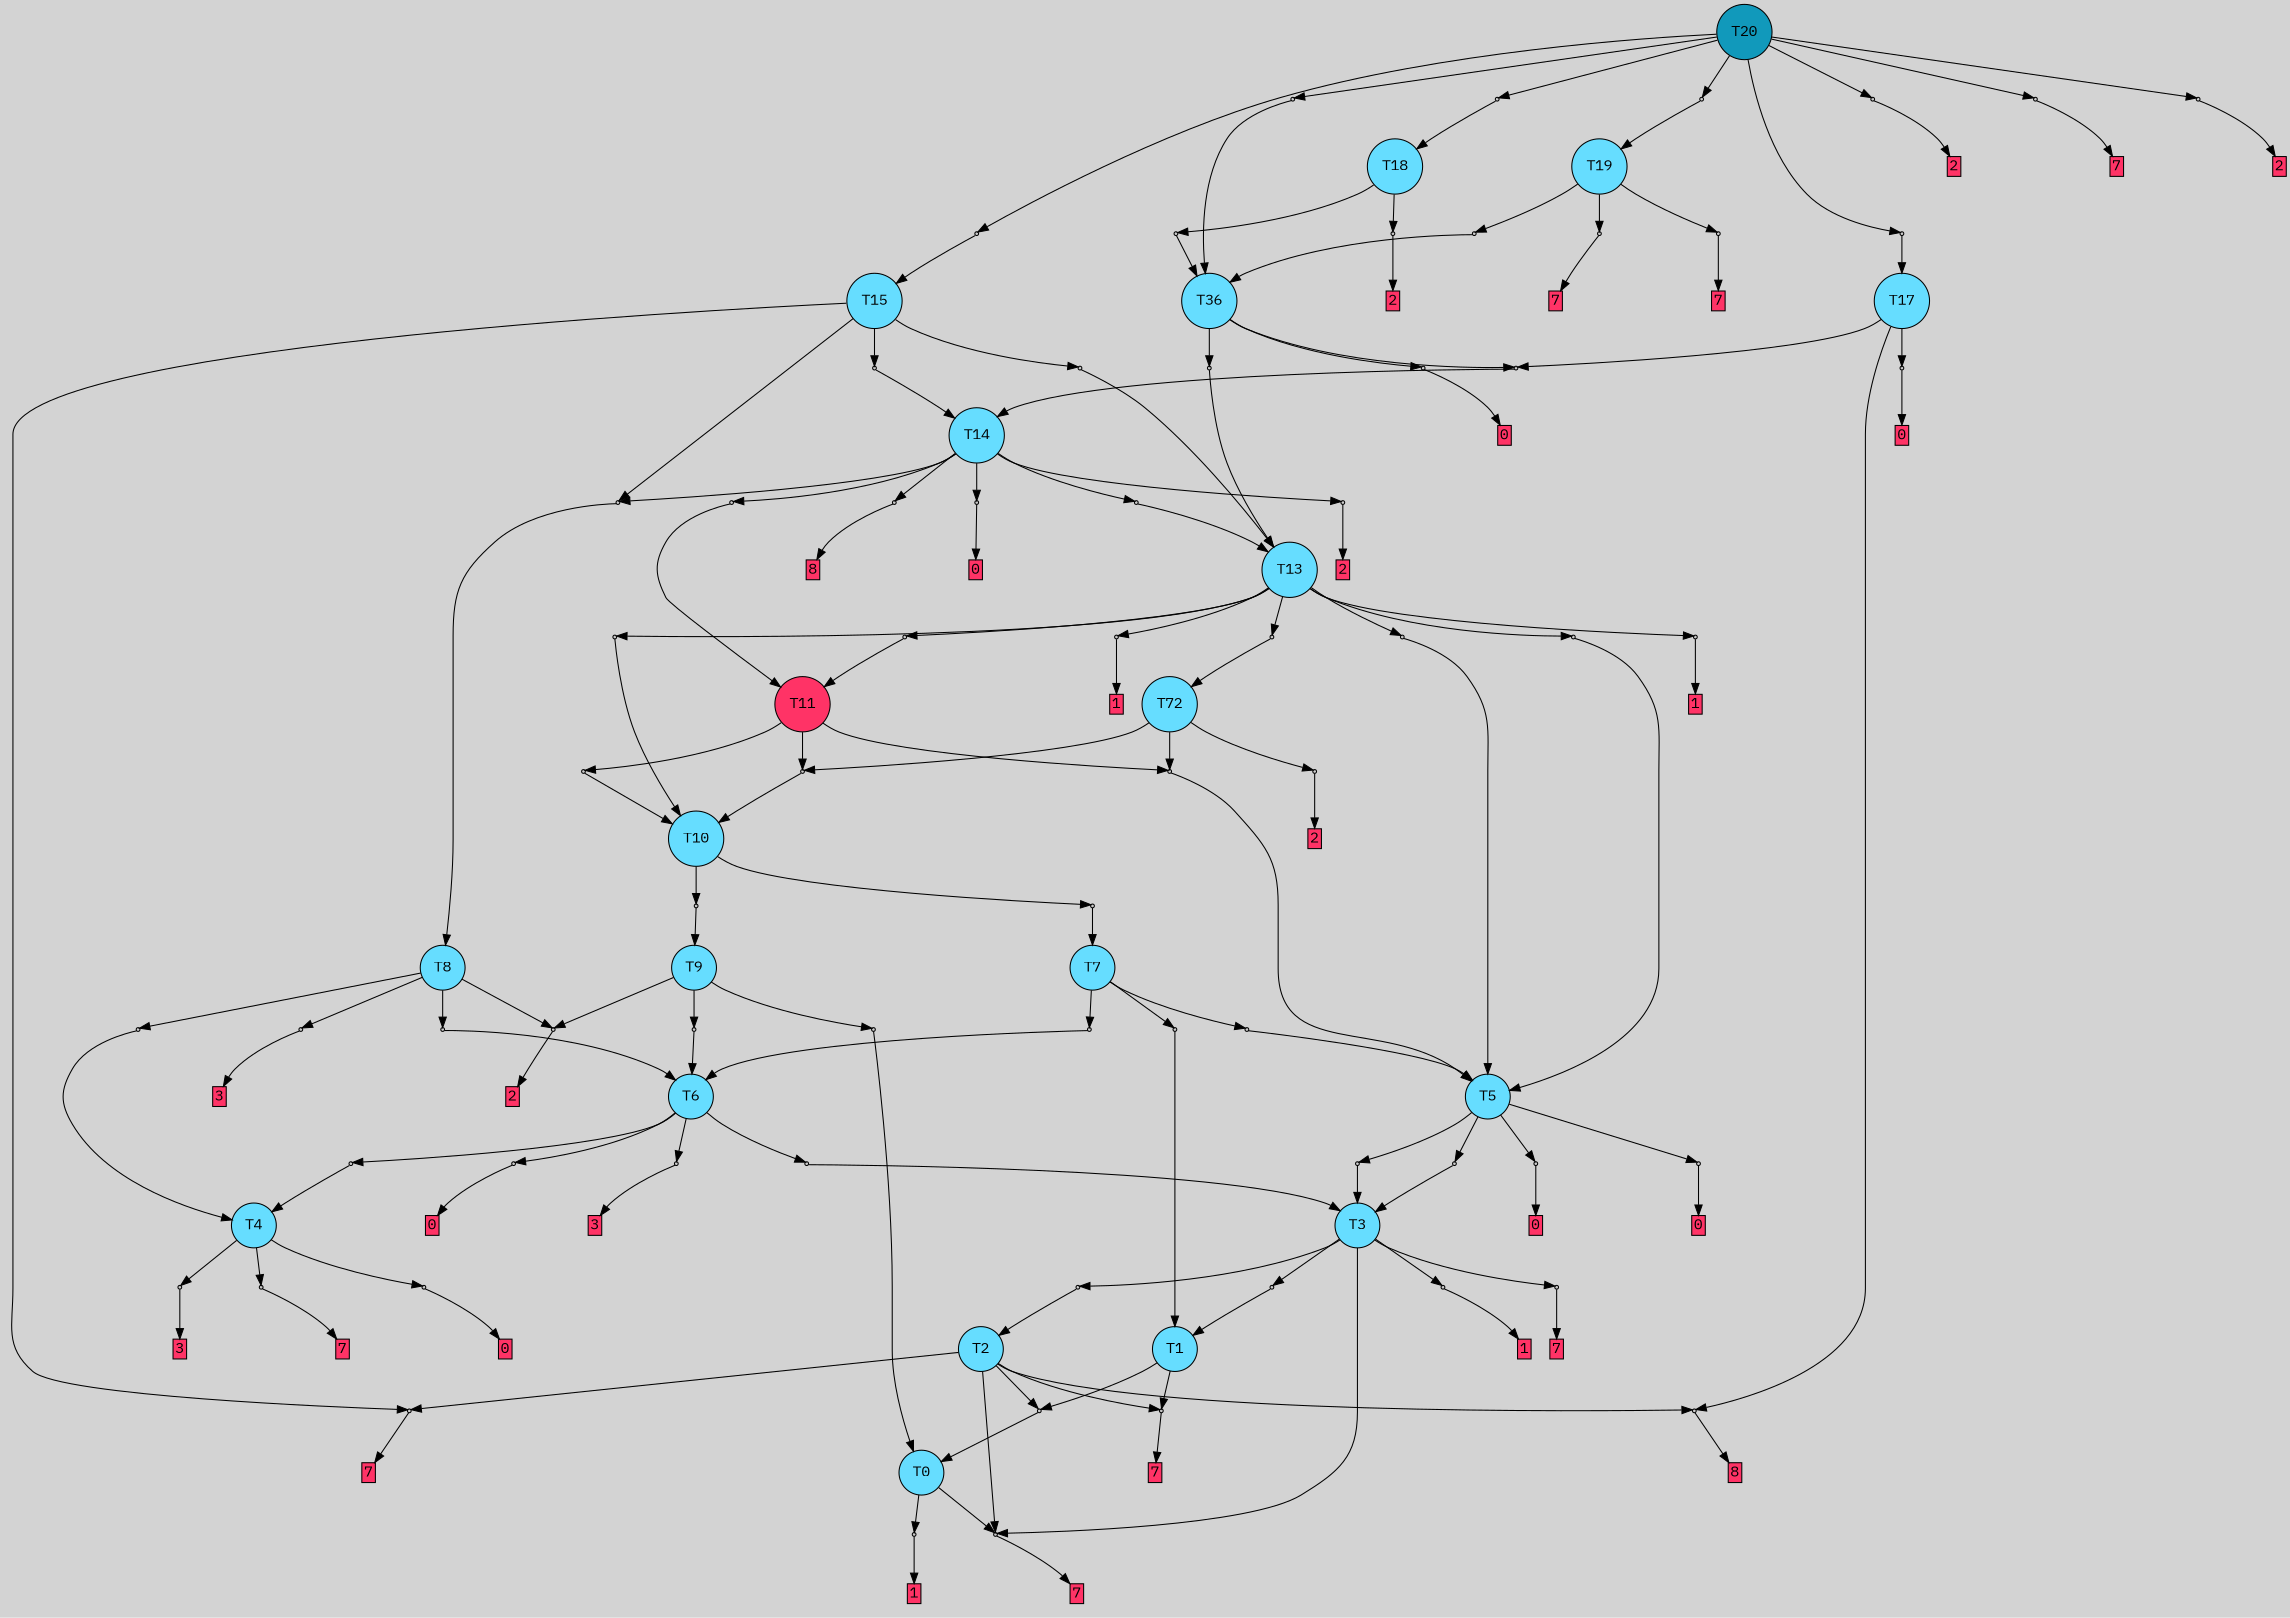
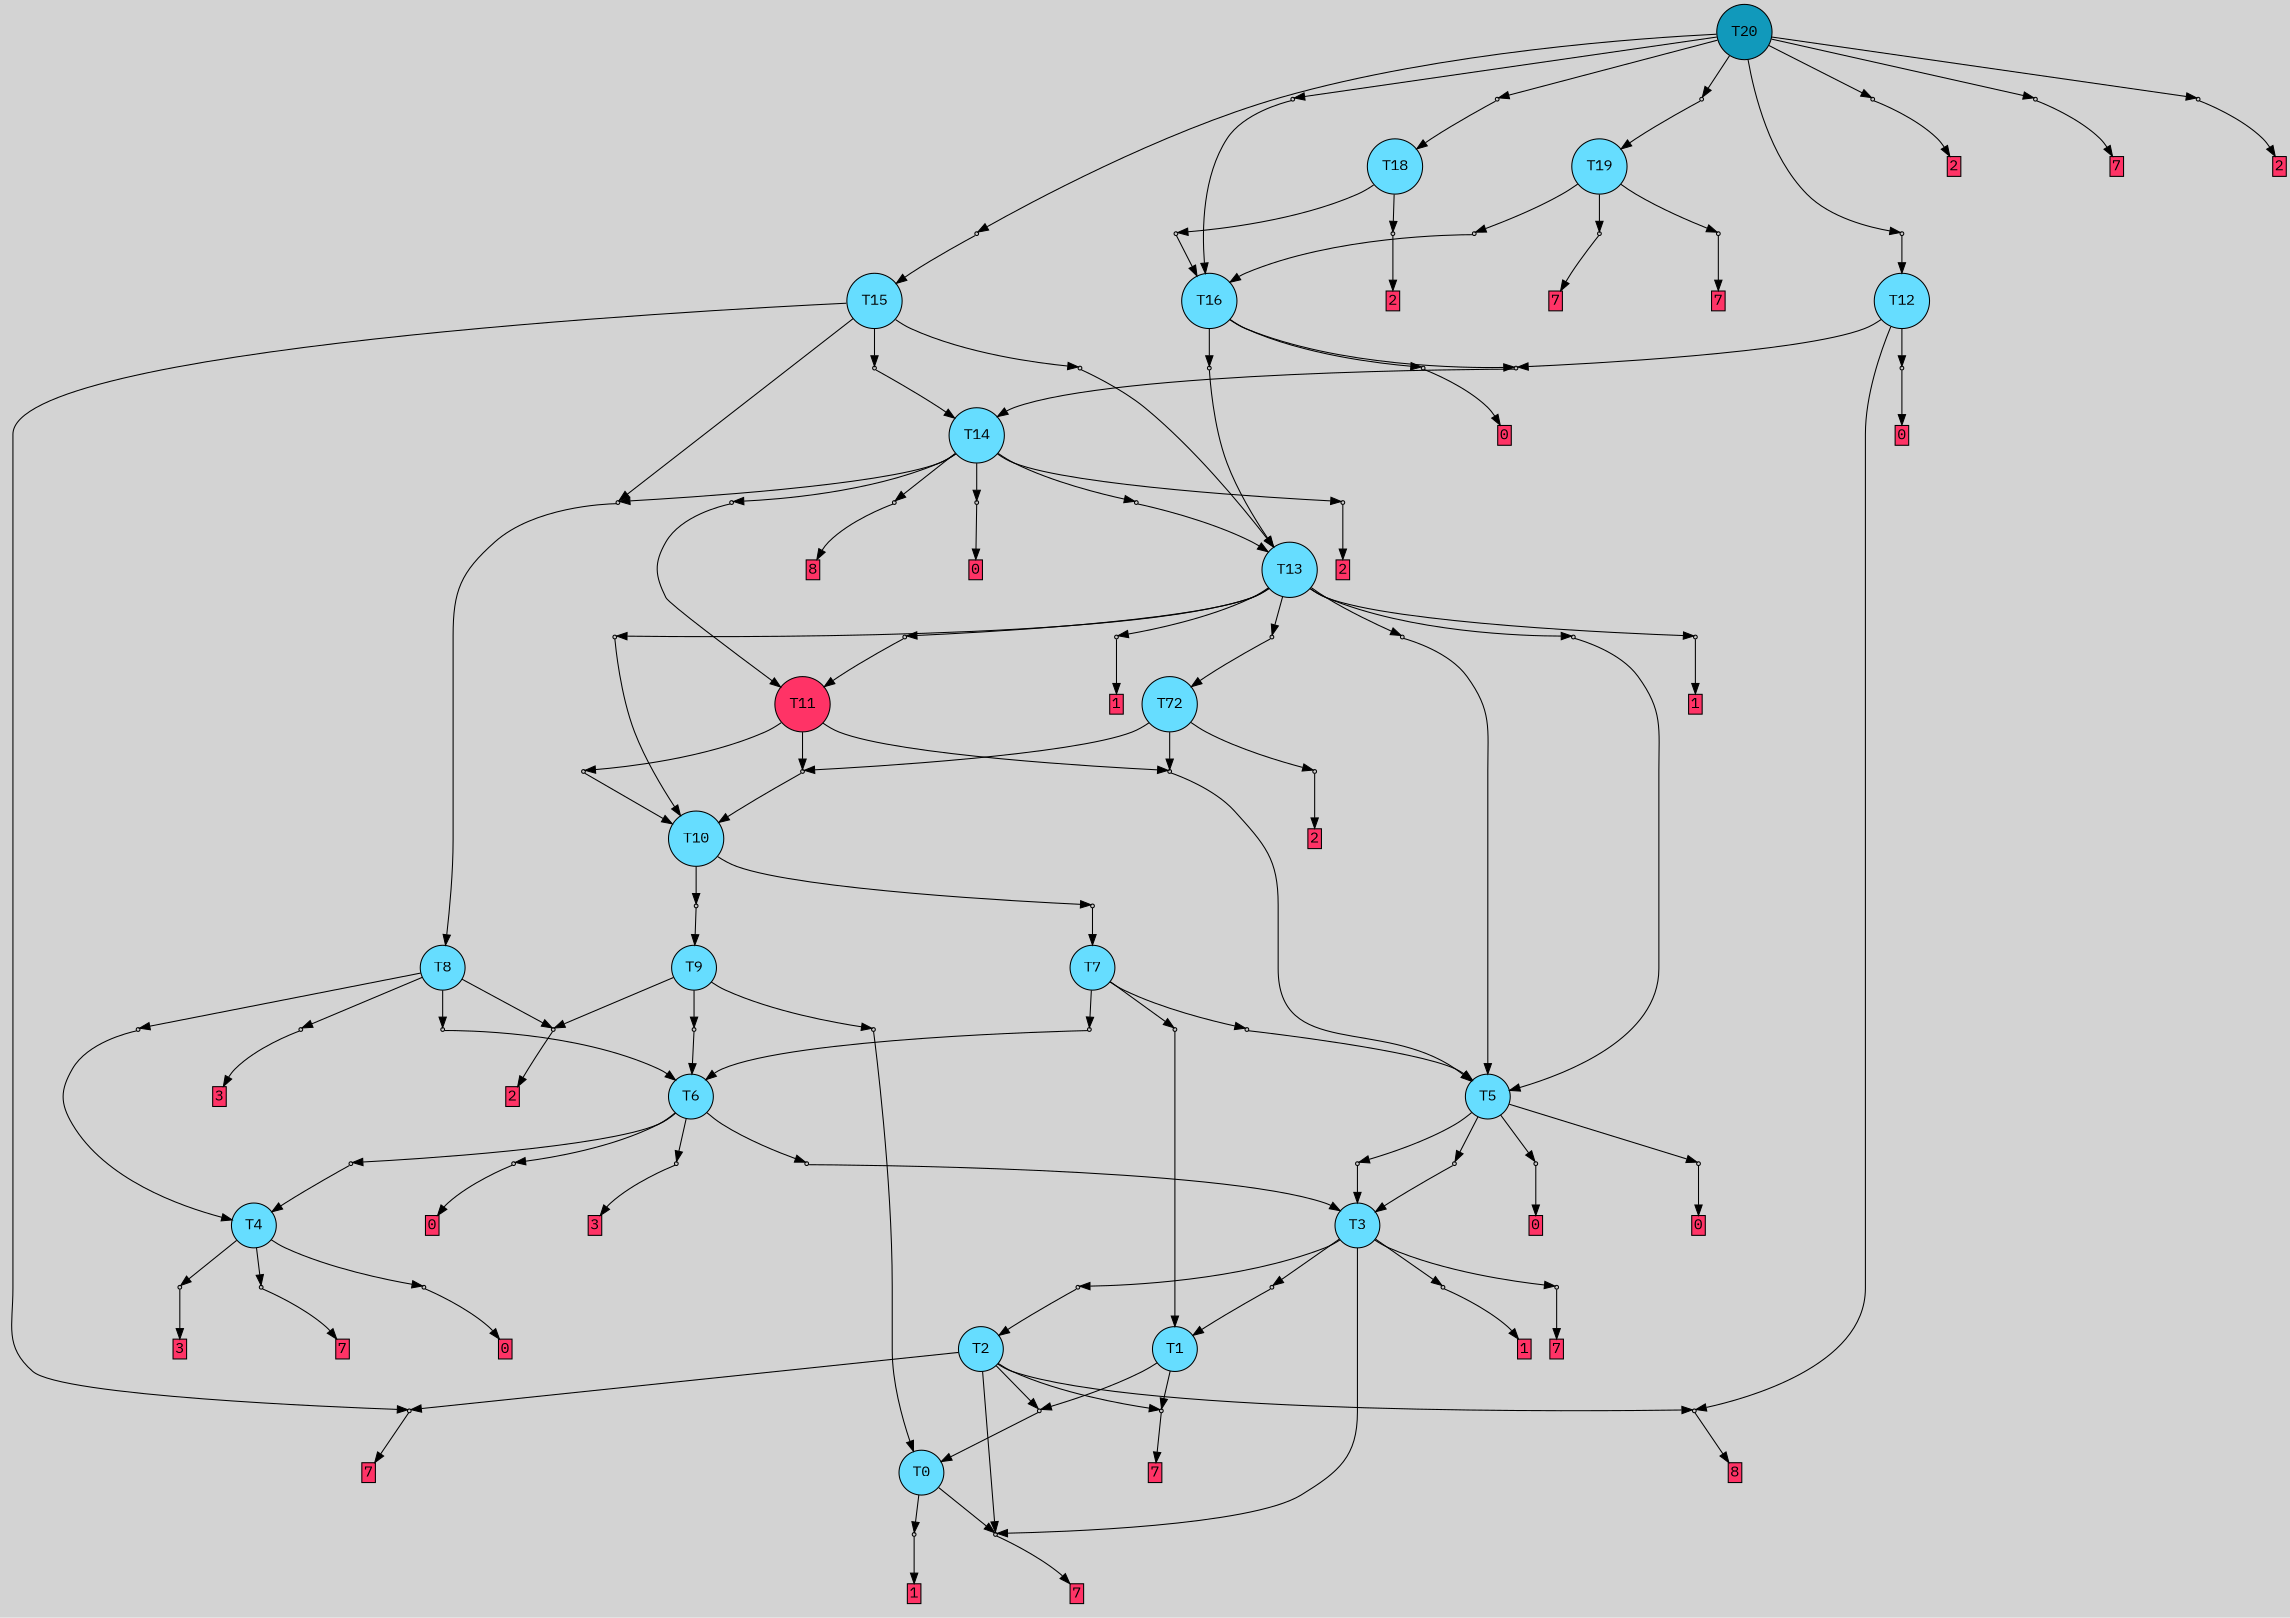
node "T36": label "T36" -> "T16"
node "T17": label "T17" -> "T12"
